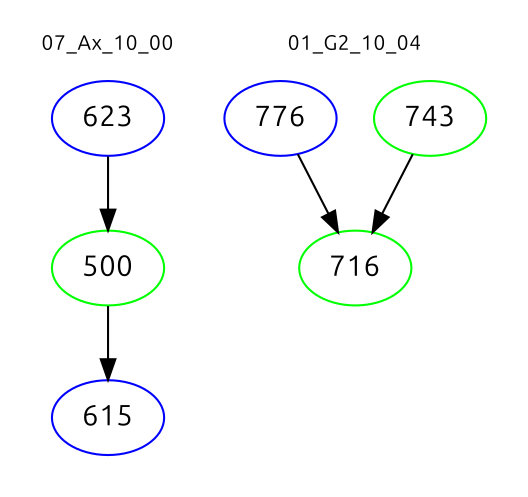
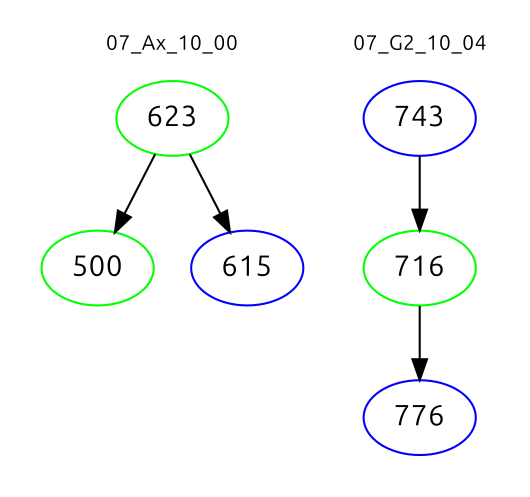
cluster "01_G2_10_04": label "01_G2_10_04" -> "07_G2_10_04"
node "623": color blue -> green
node "743": color green -> blue
edge "776" -> "716": reversed
edge "500" -> "615": now "623" -> "615"
